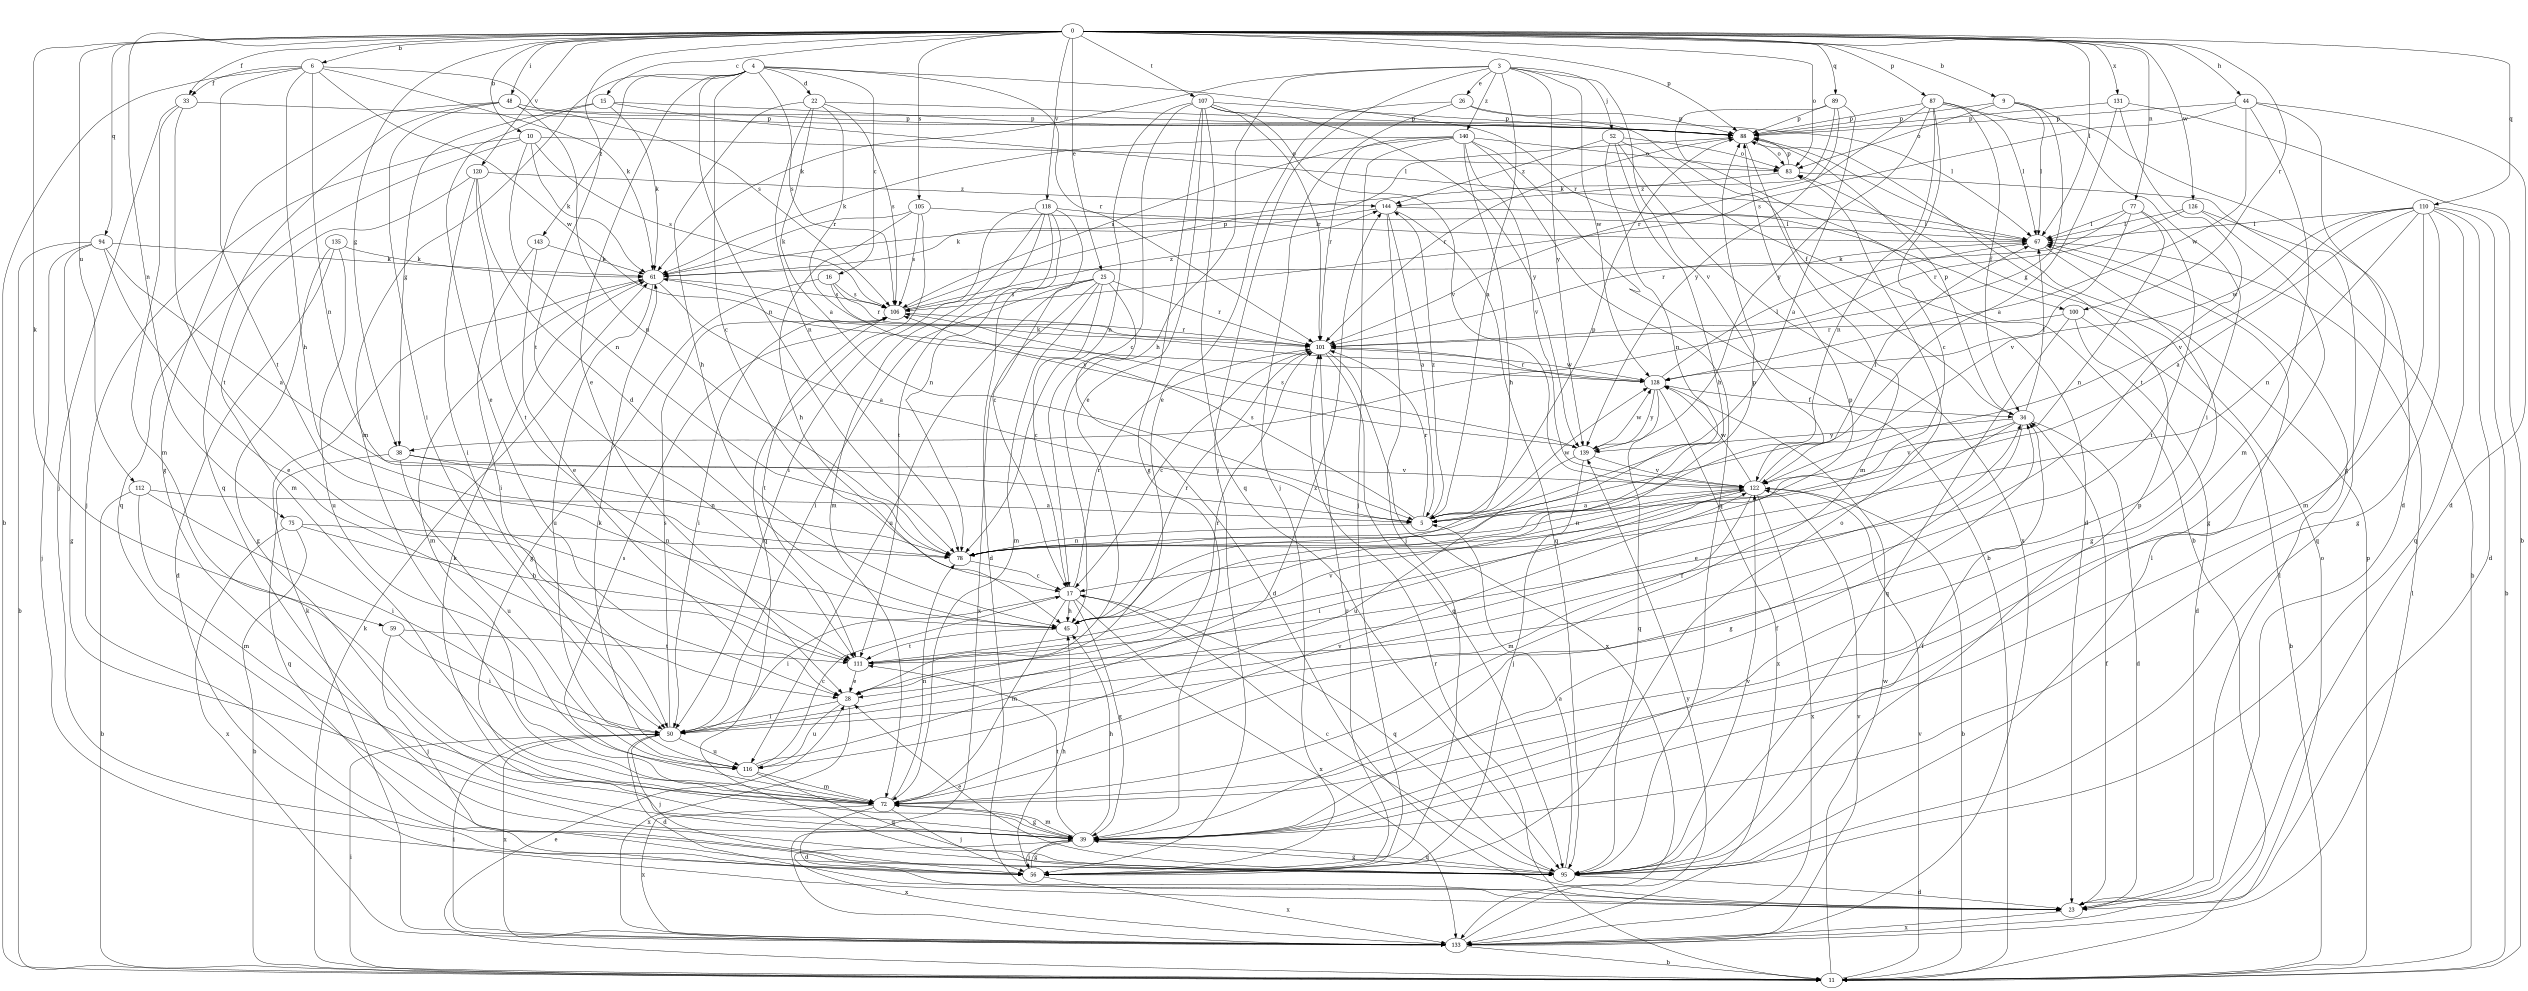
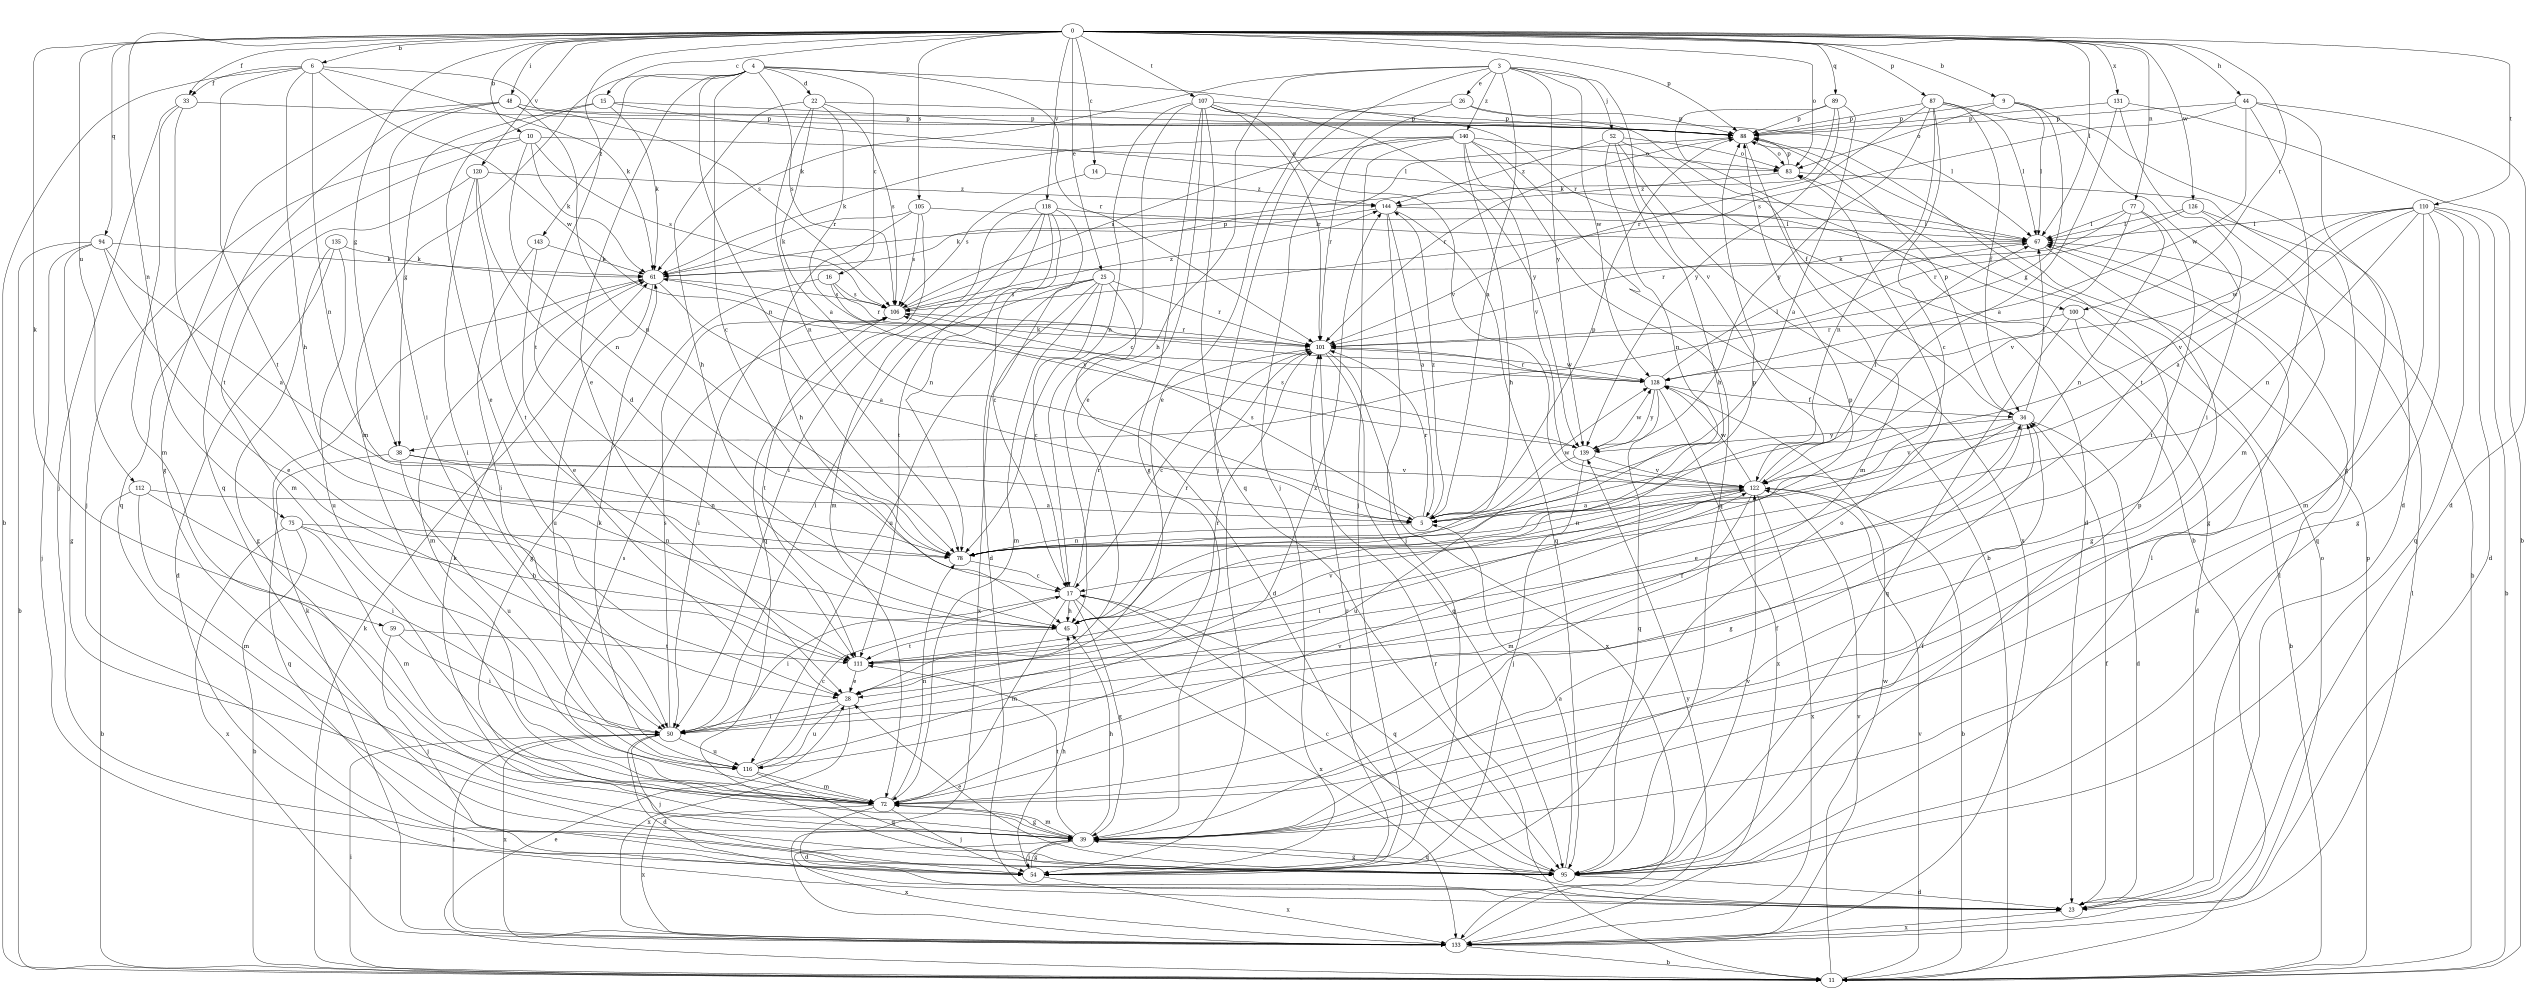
edge "0" -> "110": label "q" -> "t"
node "14": added
edge "75" -> "72": added, label "m"
node "56": label "56" -> "54"
